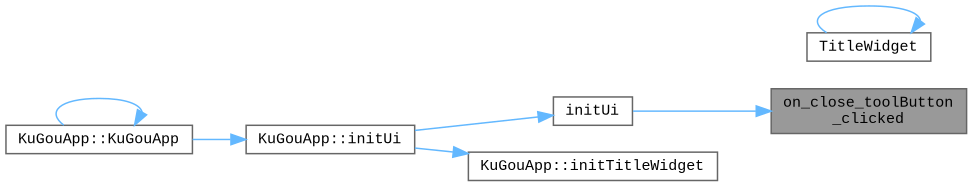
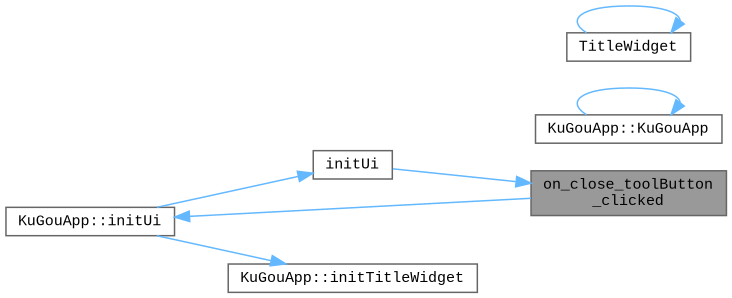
edge "KuGouApp::KuGouApp" -> "KuGouApp::initUi": now "on_close_toolButton _clicked" -> "KuGouApp::initUi"
